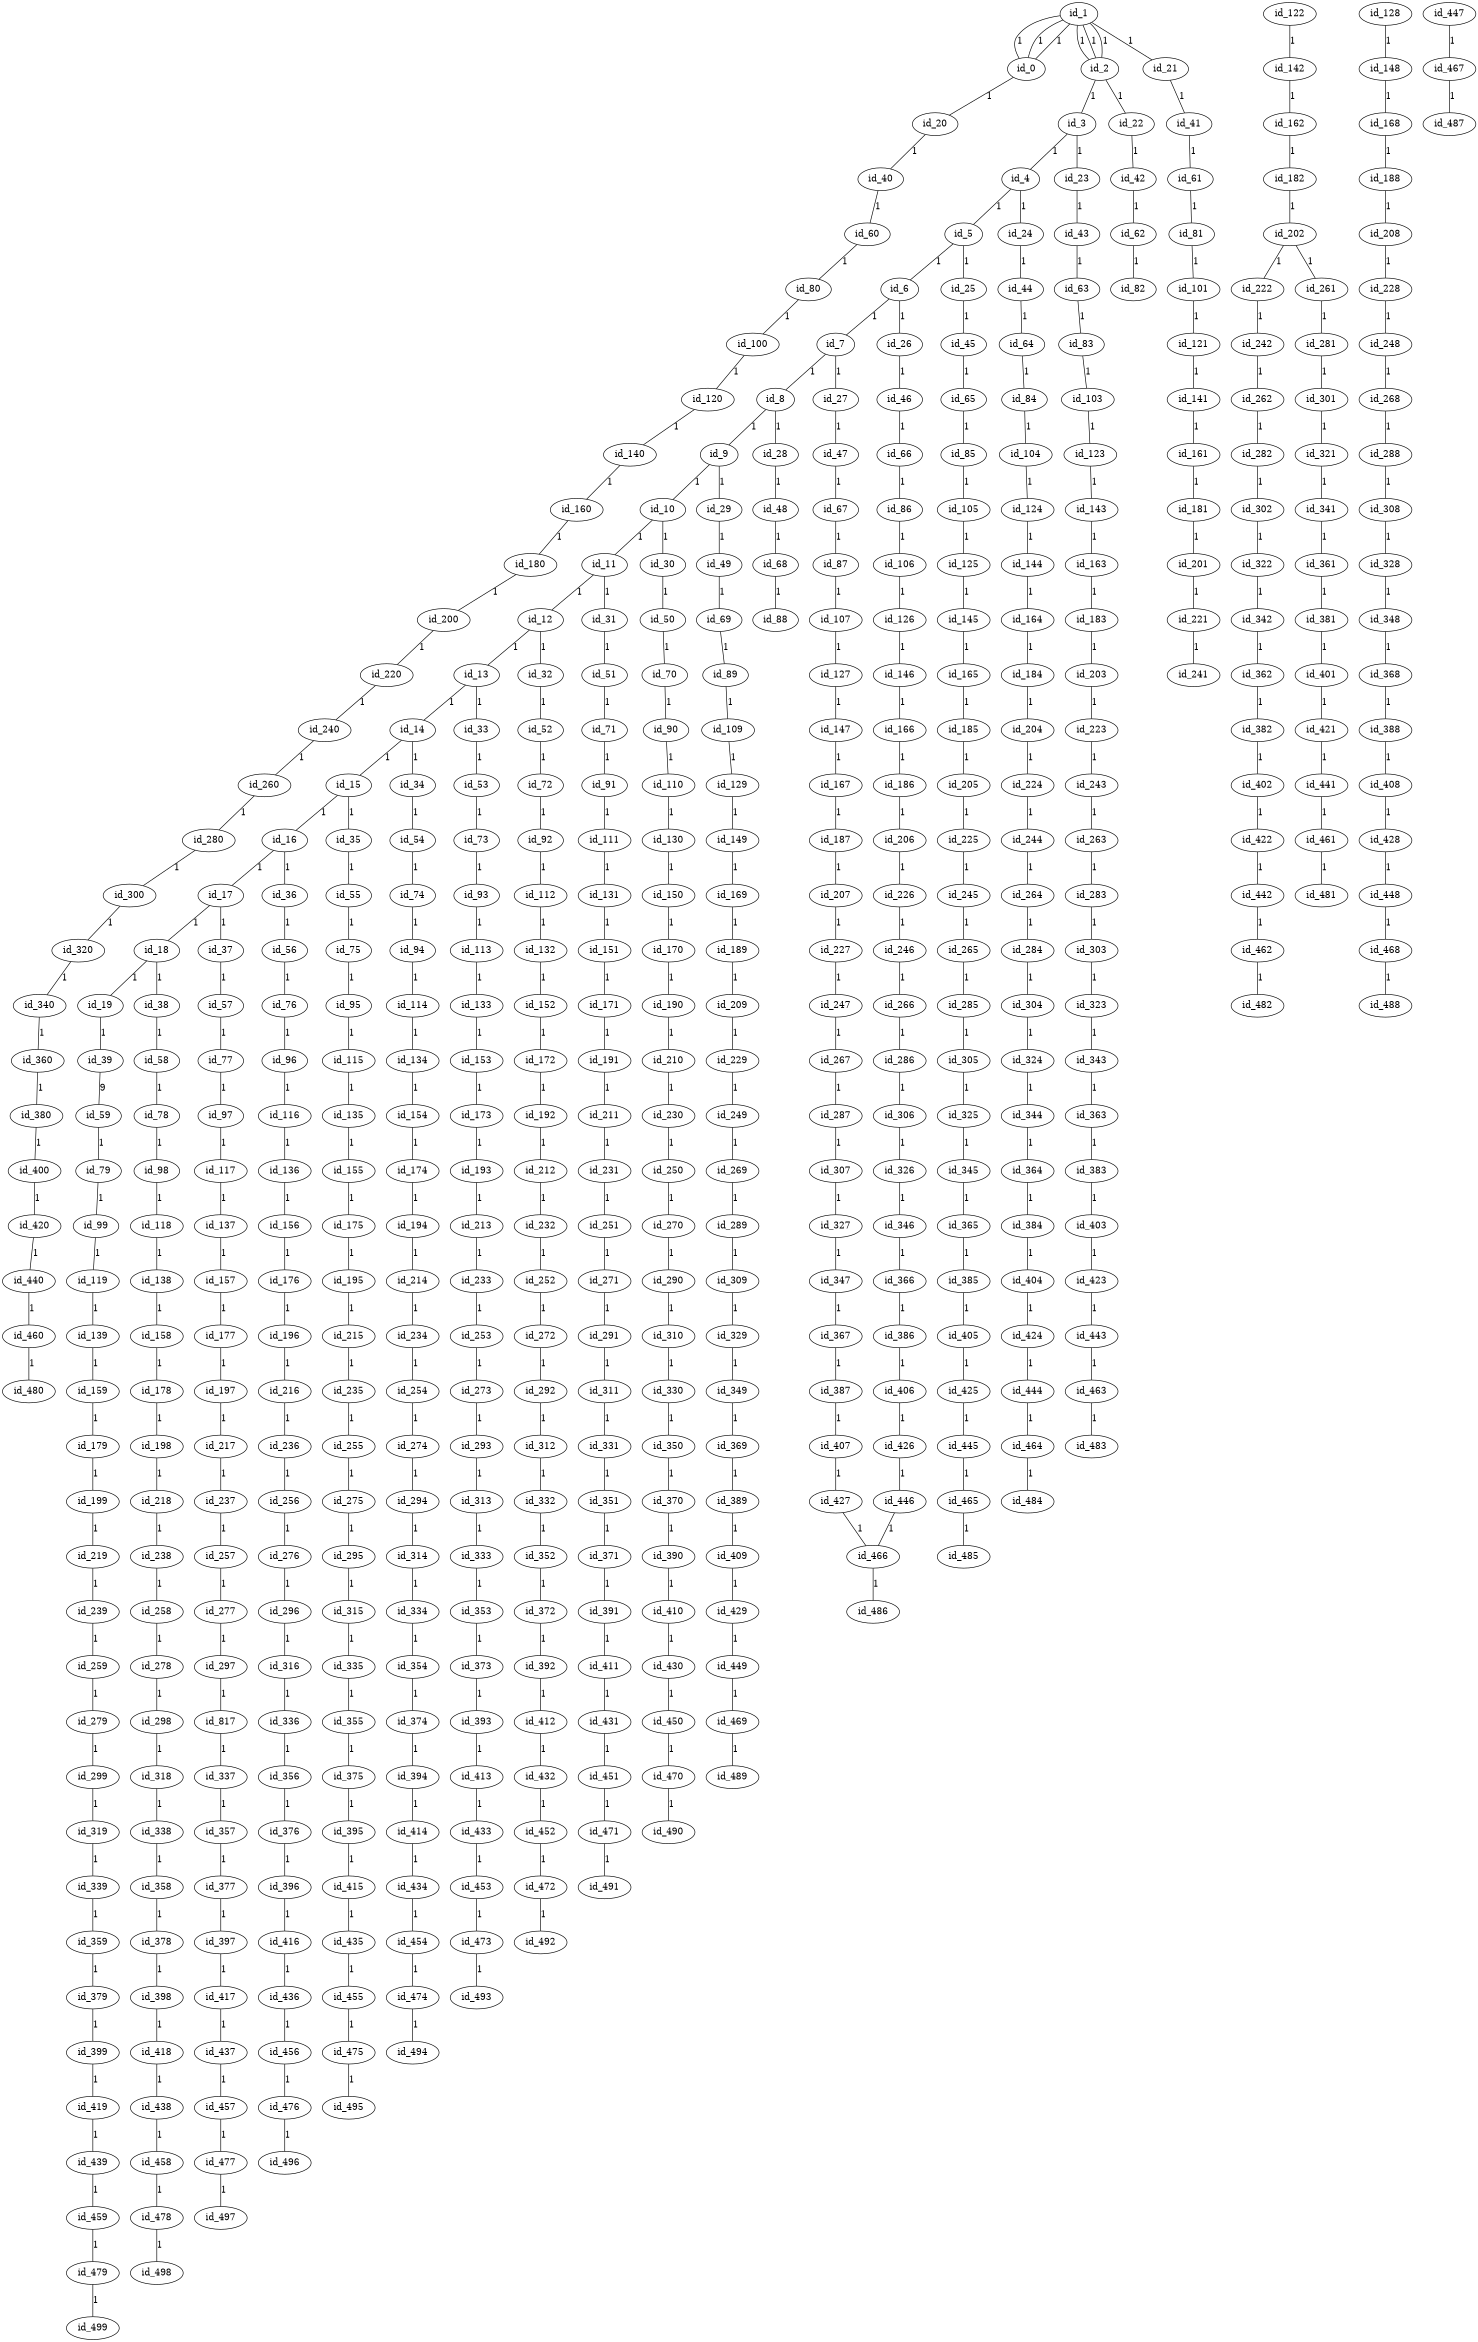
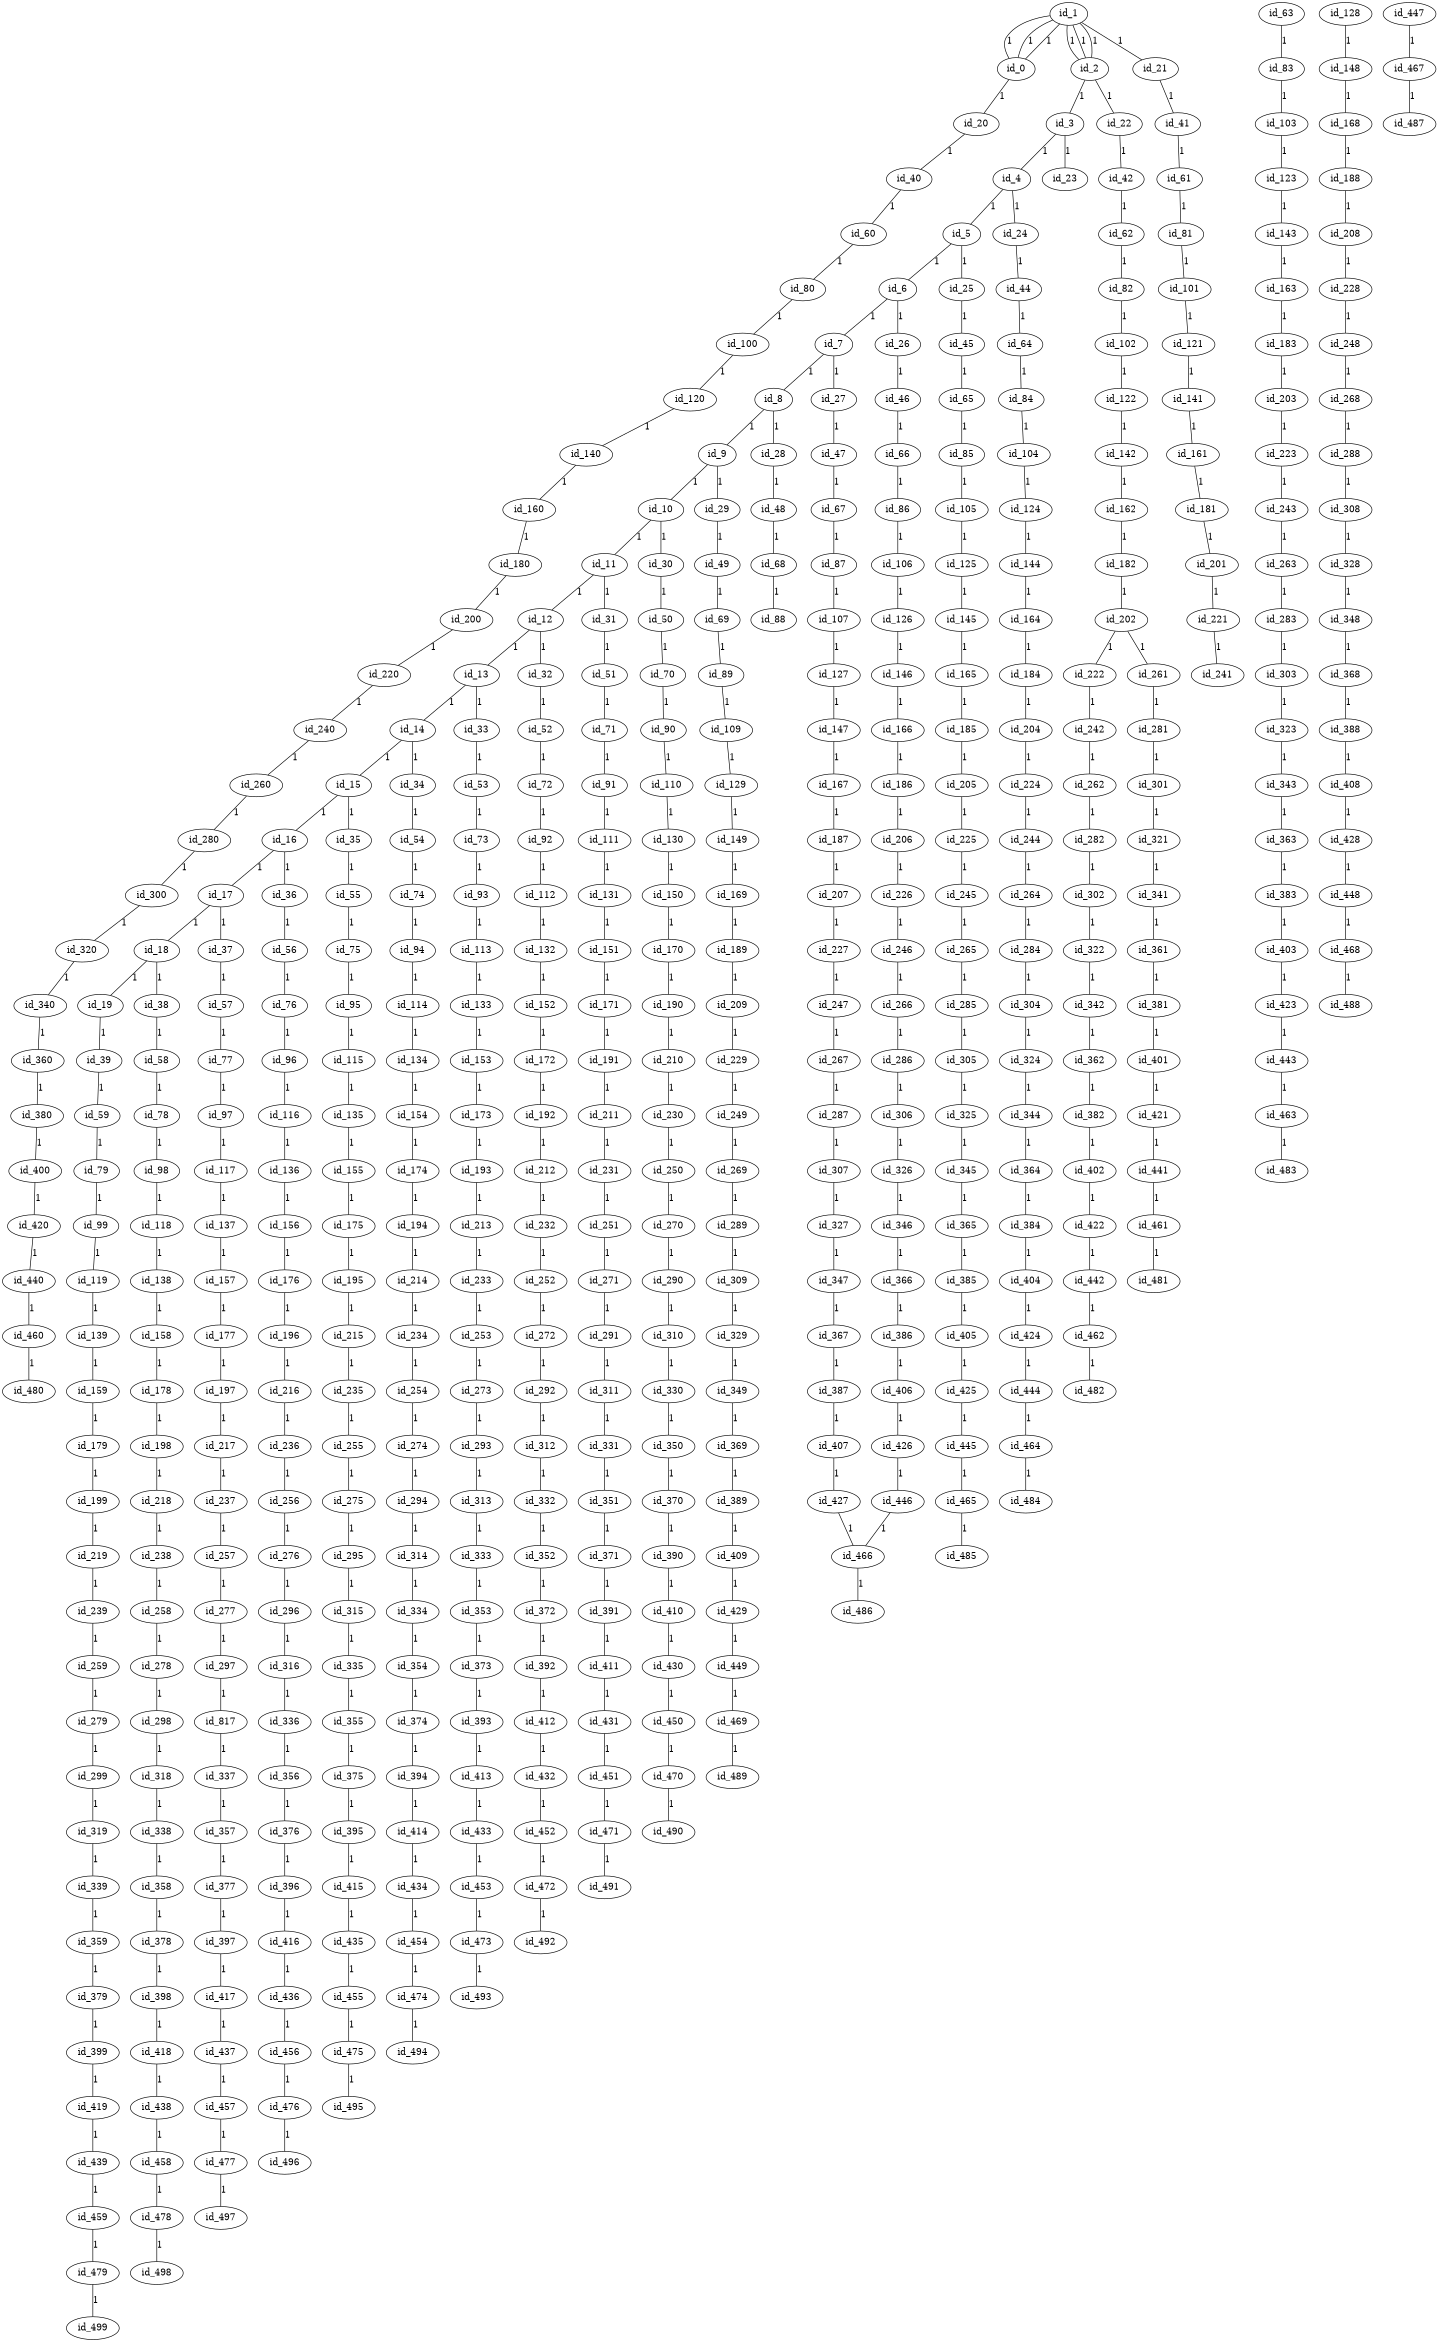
node "id_43": removed
node "id_102": added
edge "id_39" -- "id_59": label "9" -> "1"
